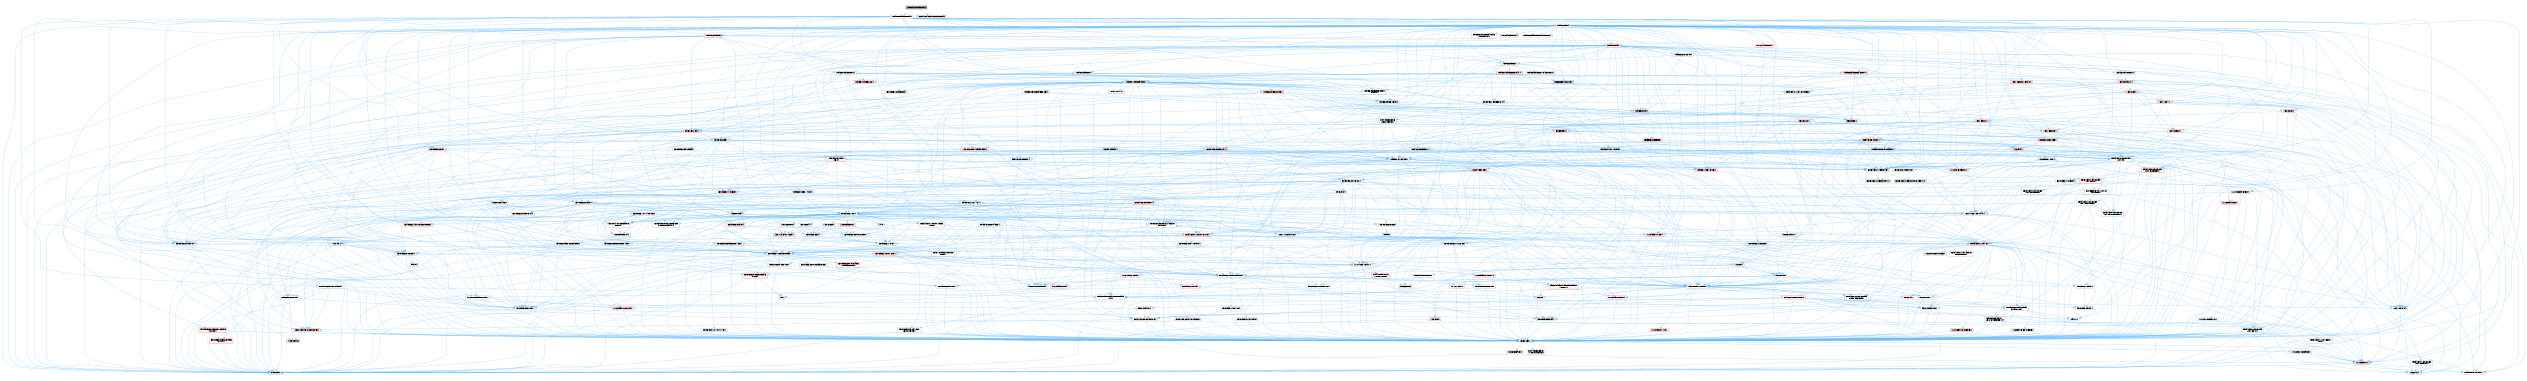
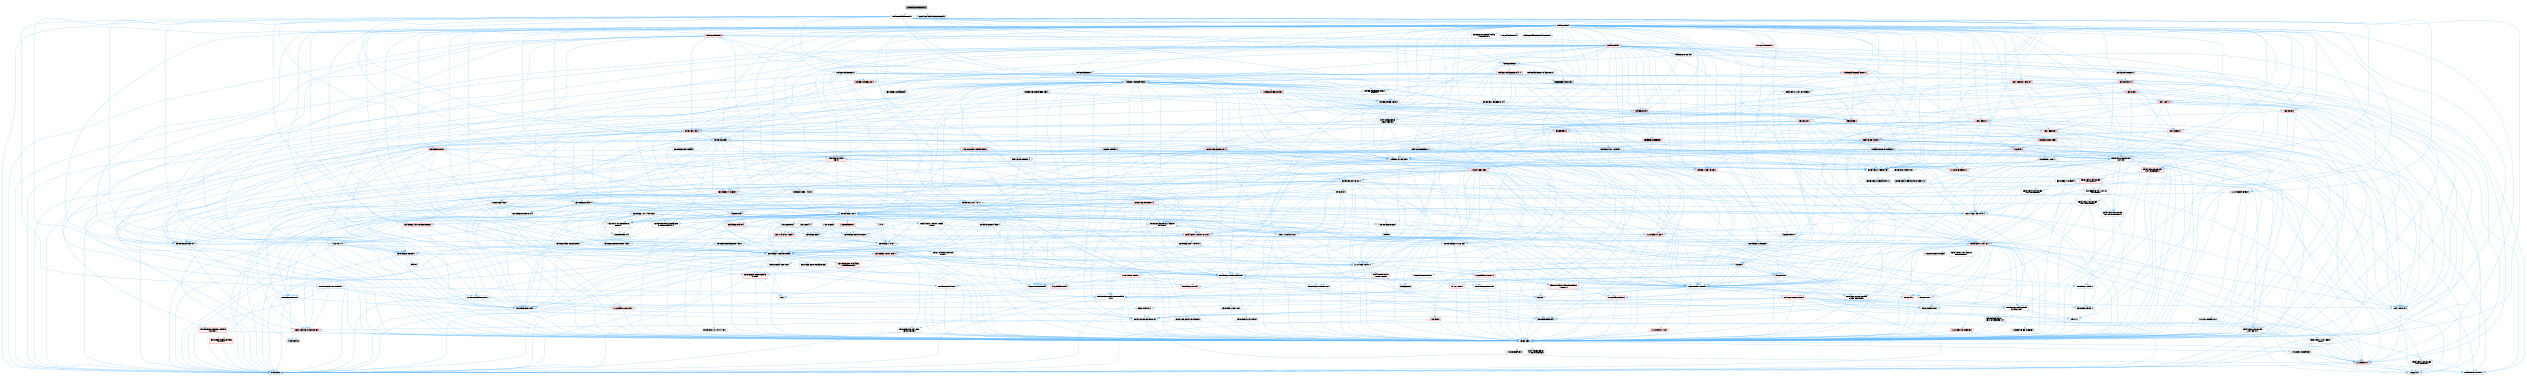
node "VerseTypesFwd.h": removed
node "HAL/PlatformTLS.h": removed
